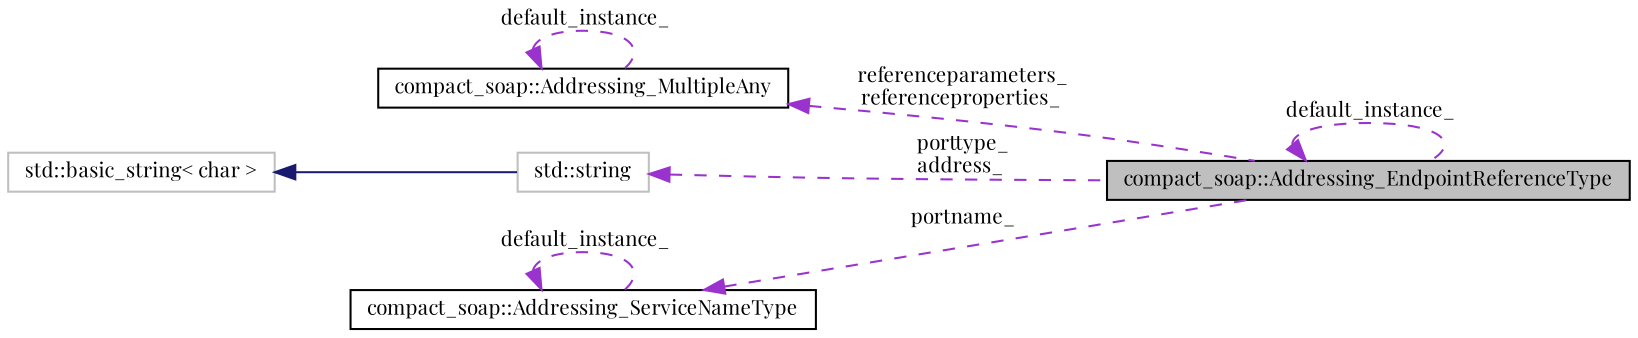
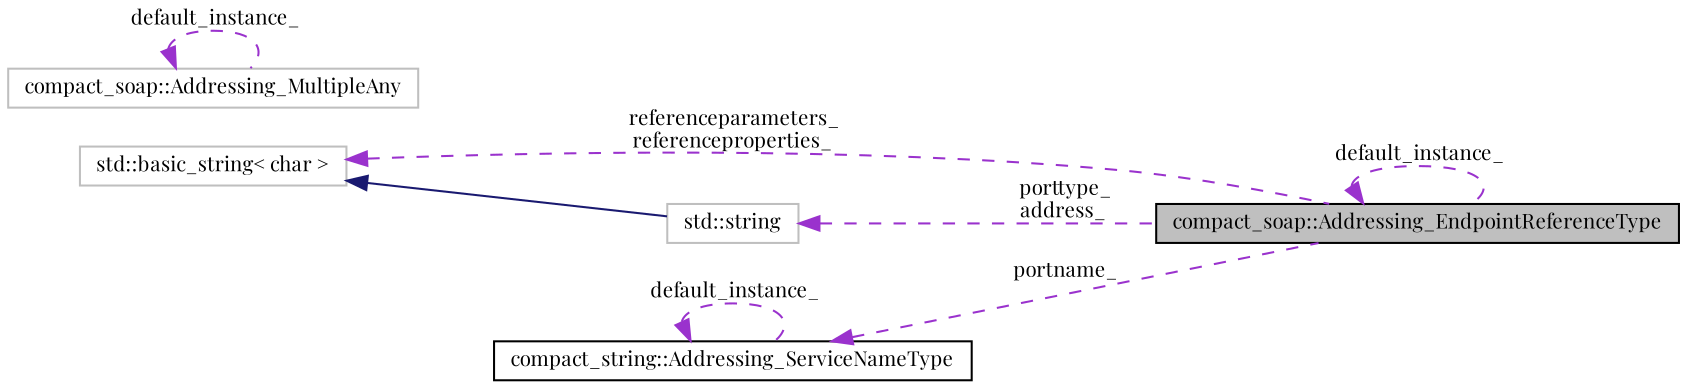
node "compact_soap::Addressing_MultipleAny": color black -> grey75
edge "compact_soap::Addressing_EndpointReferenceType" -> "compact_soap::Addressing_MultipleAny": now "compact_soap::Addressing_EndpointReferenceType" -> "std::basic_string< char >"
node "compact_soap::Addressing_ServiceNameType": label "compact_soap::Addressing_ServiceNameType" -> "compact_string::Addressing_ServiceNameType"
